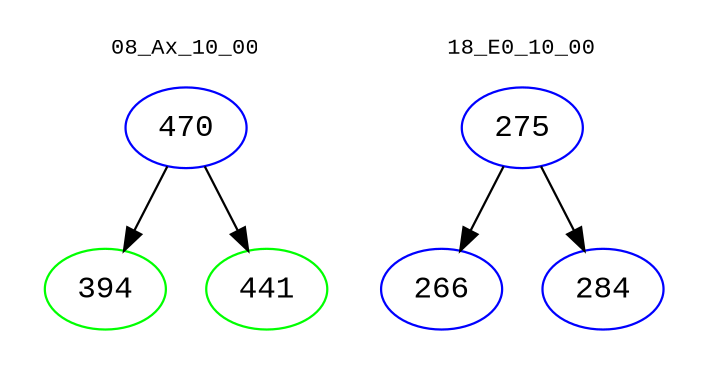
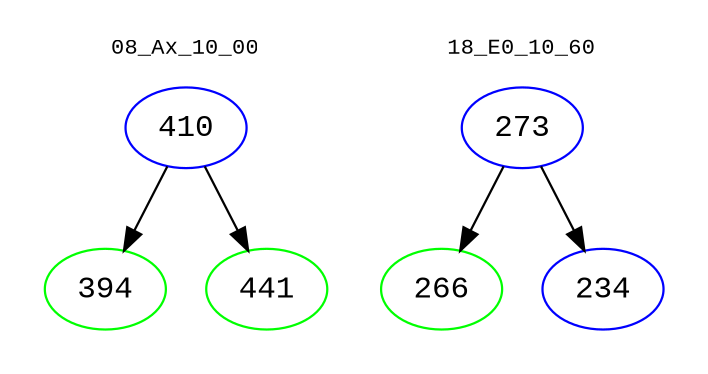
cluster "18_E0_10_00": label "18_E0_10_00" -> "18_E0_10_60"
node "470": label "470" -> "410"
node "275": label "275" -> "273"
node "266": color blue -> green
node "284": label "284" -> "234"
